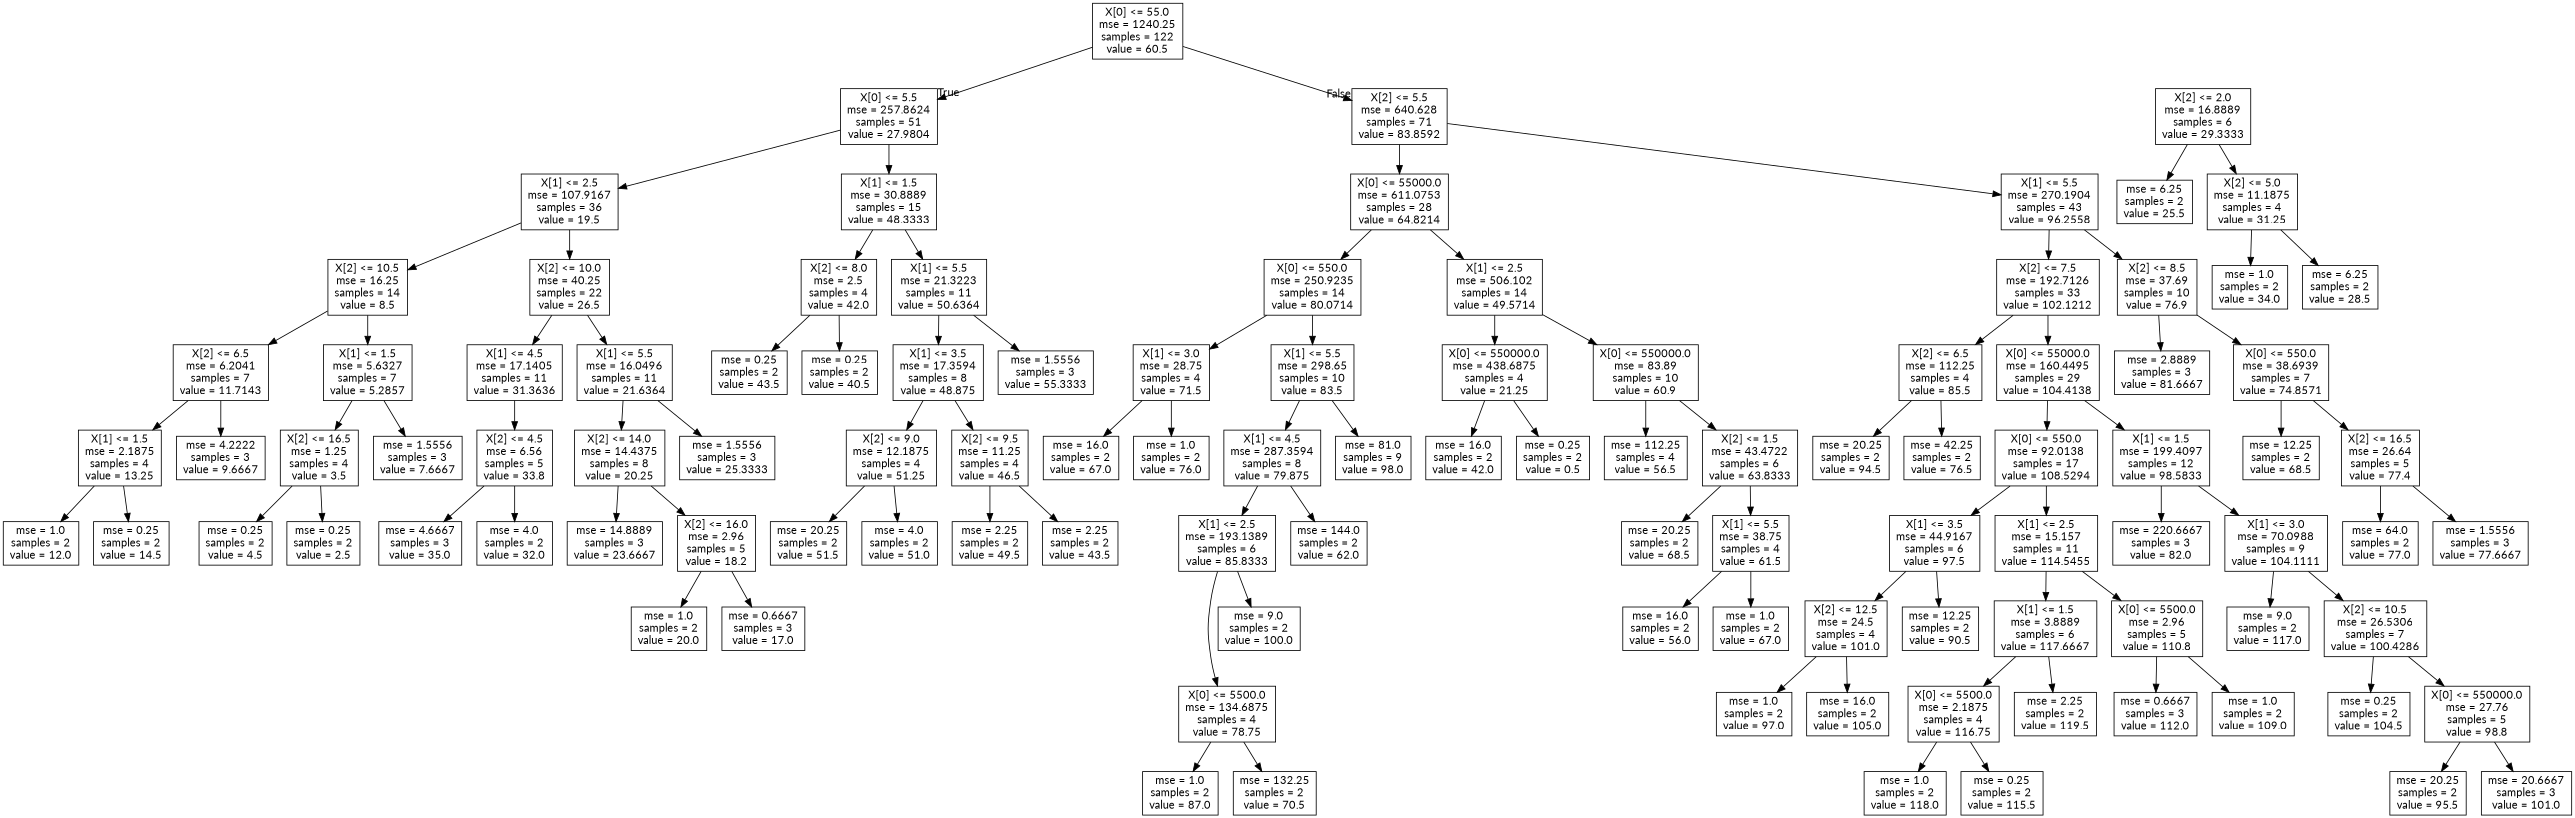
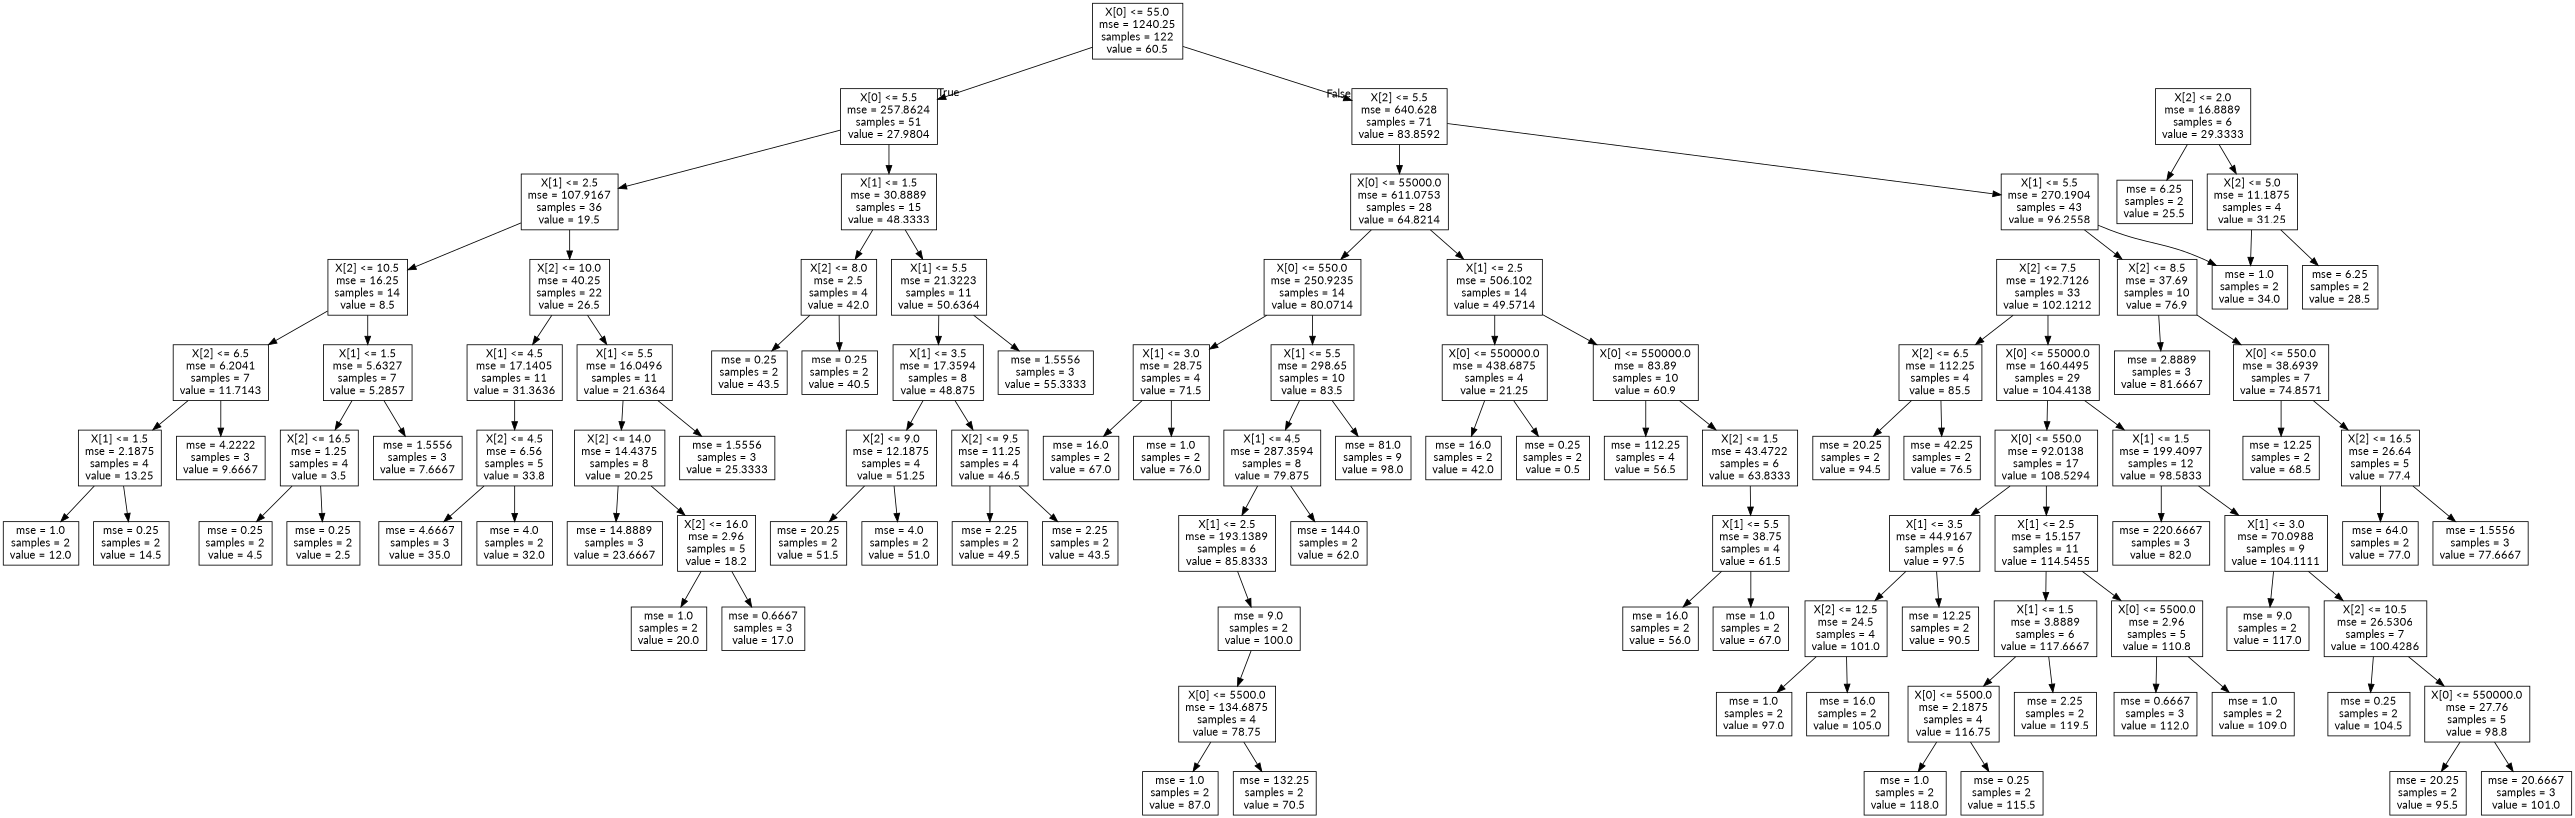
edge "X[1] <= 5.5 mse = 270.1904 samples = 43 value = 96.2558" -> "X[2] <= 7.5 mse = 192.7126 samples = 33 value = 102.1212": now "X[1] <= 5.5 mse = 270.1904 samples = 43 value = 96.2558" -> "mse = 1.0 samples = 2 value = 34.0"
node "mse = 20.25 samples = 2 value = 68.5": removed
edge "X[1] <= 2.5 mse = 193.1389 samples = 6 value = 85.8333" -> "X[0] <= 5500.0 mse = 134.6875 samples = 4 value = 78.75": now "mse = 9.0 samples = 2 value = 100.0" -> "X[0] <= 5500.0 mse = 134.6875 samples = 4 value = 78.75"
